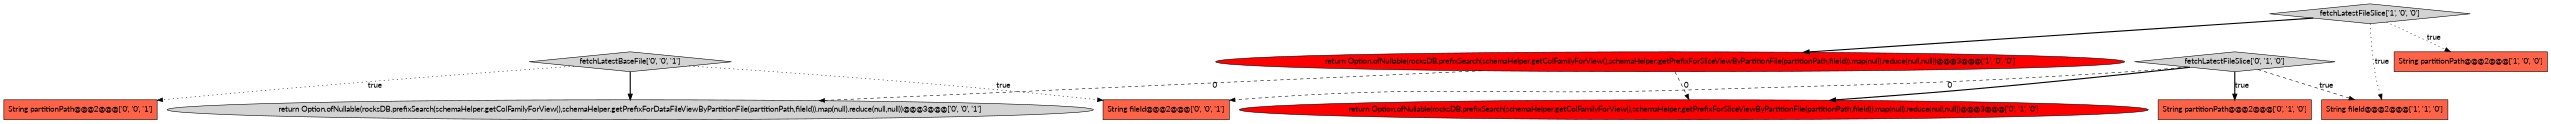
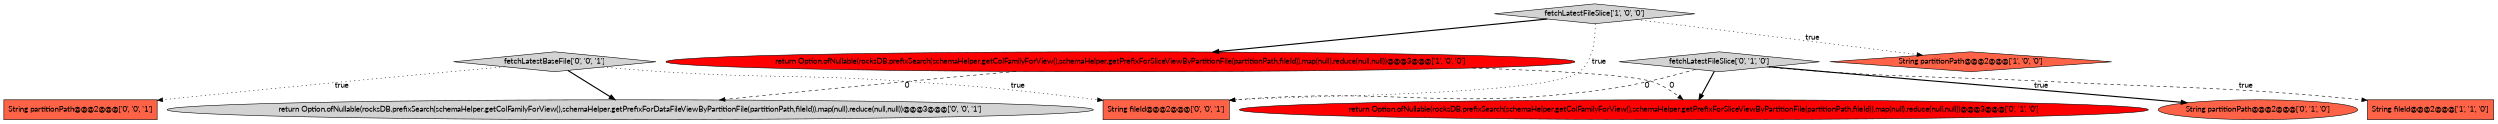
edge "fetchLatestFileSlice['1', '0', '0']" -> "String fileId@@@2@@@['1', '1', '0']": now "fetchLatestFileSlice['1', '0', '0']" -> "String fileId@@@2@@@['0', '0', '1']"
node "String partitionPath@@@2@@@['1', '0', '0']": shape box -> diamond
node "String partitionPath@@@2@@@['0', '1', '0']": shape box -> ellipse
